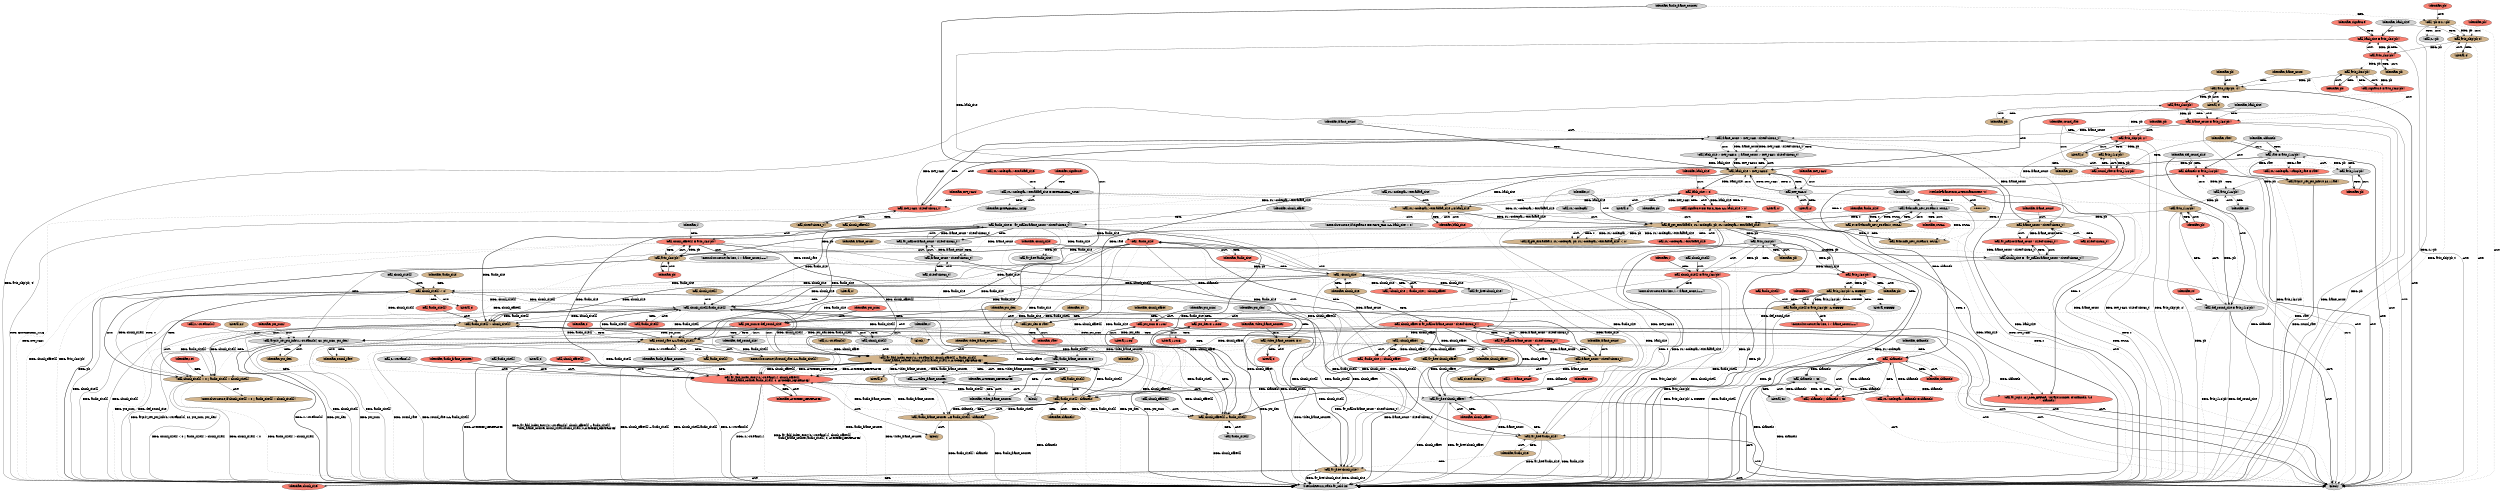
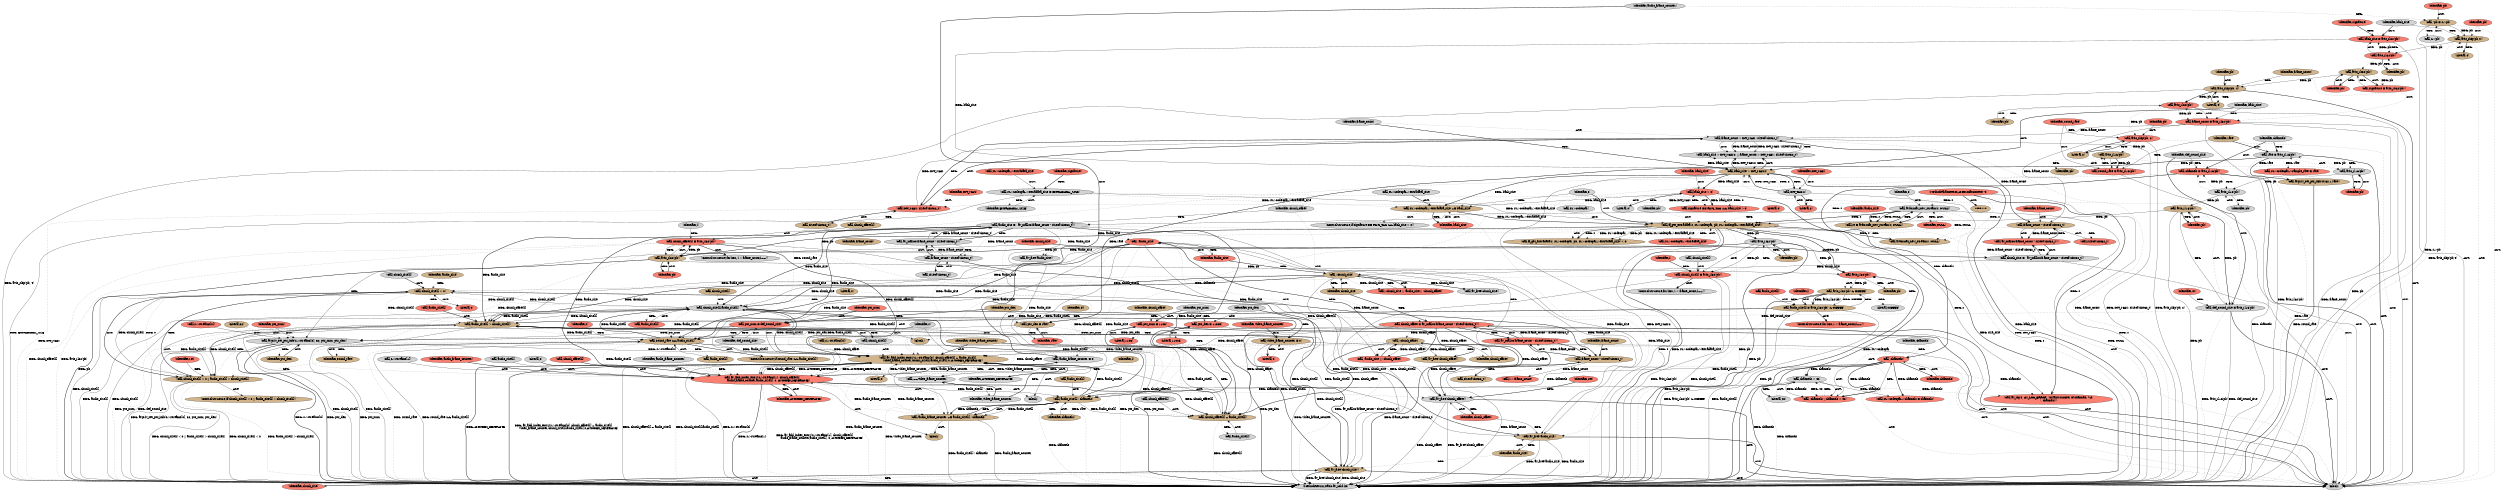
edge "(Call,back_size > 0)" -> "(MethodReturn,static av_cold int)": label "DDG: back_size" -> "DDG: size_size"
